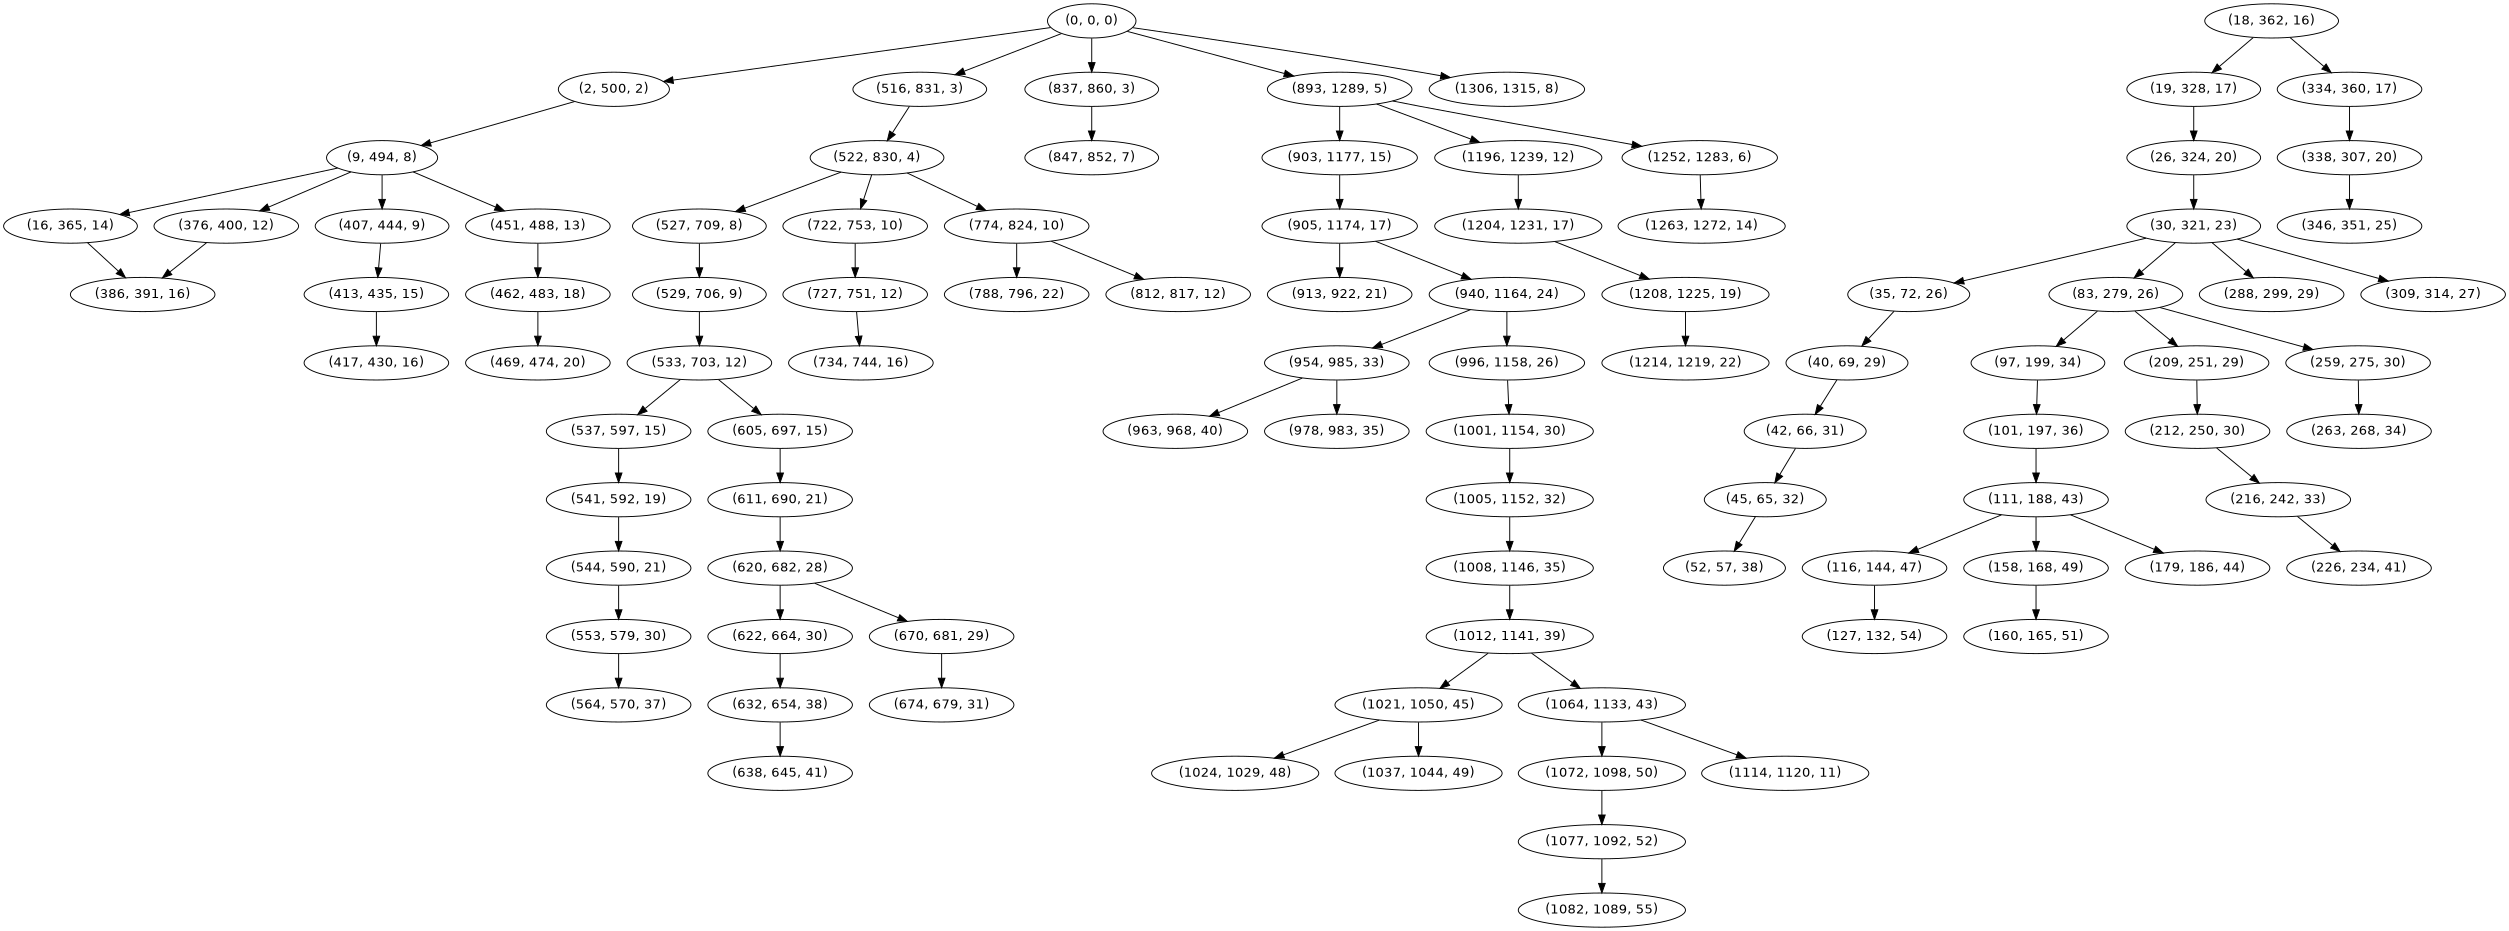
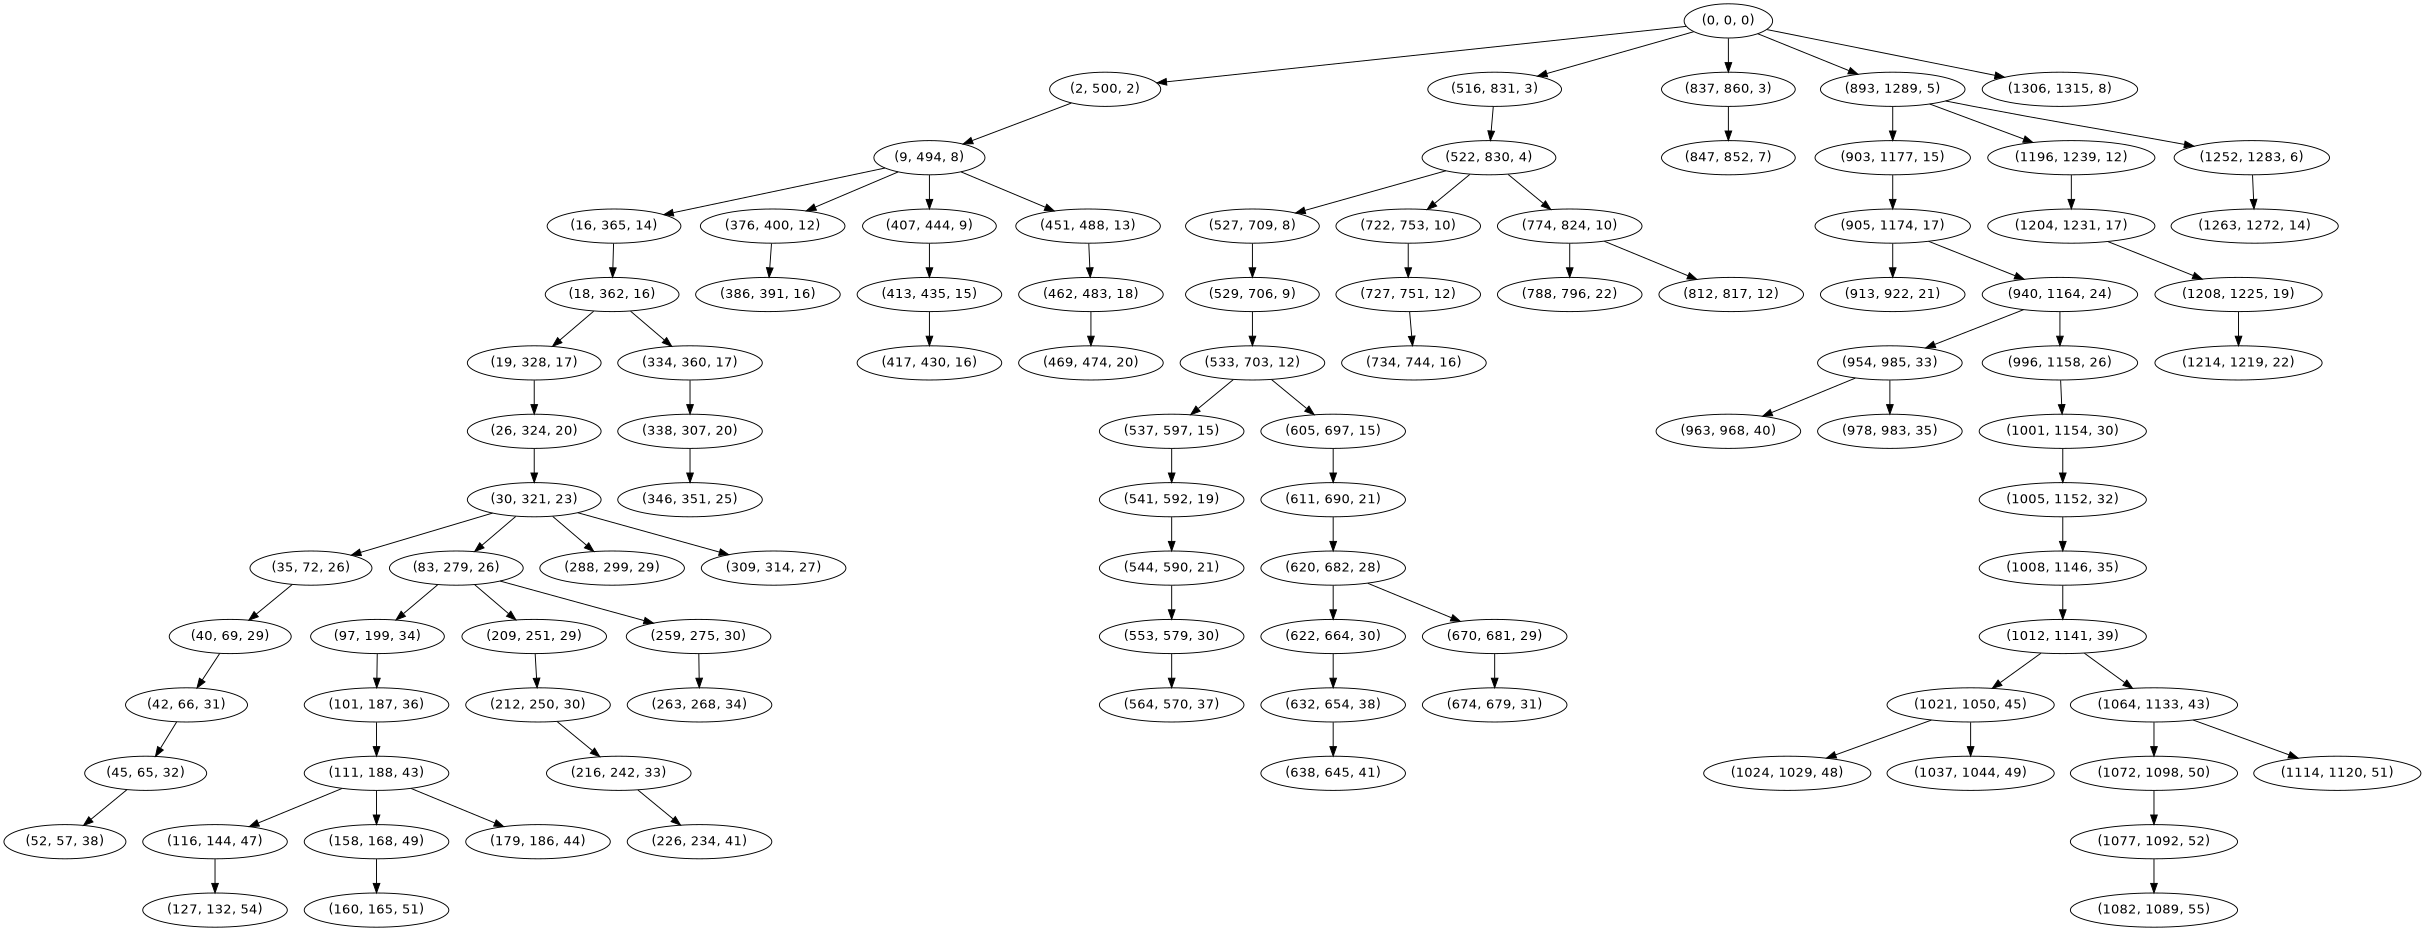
edge "(16, 365, 14)" -> "(386, 391, 16)": now "(16, 365, 14)" -> "(18, 362, 16)"
node "(101, 197, 36)": label "(101, 197, 36)" -> "(101, 187, 36)"
node "(1114, 1120, 11)": label "(1114, 1120, 11)" -> "(1114, 1120, 51)"
